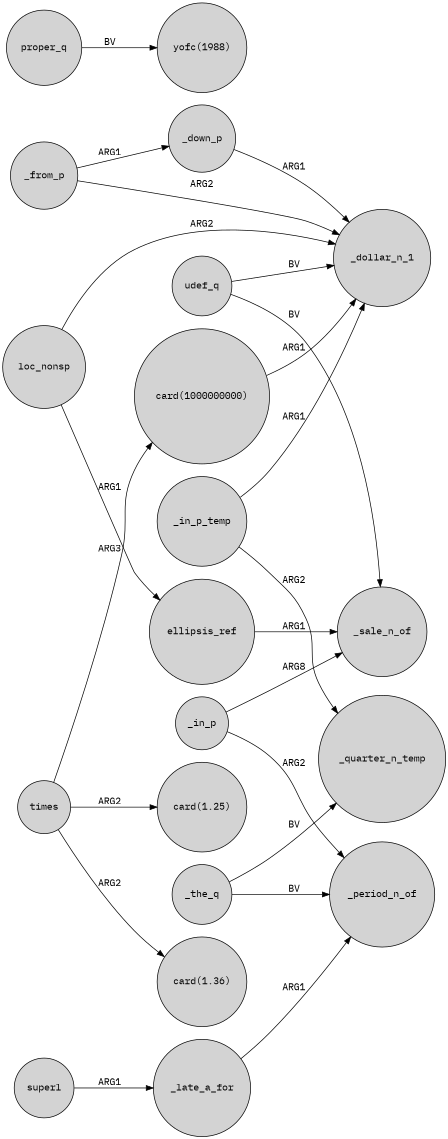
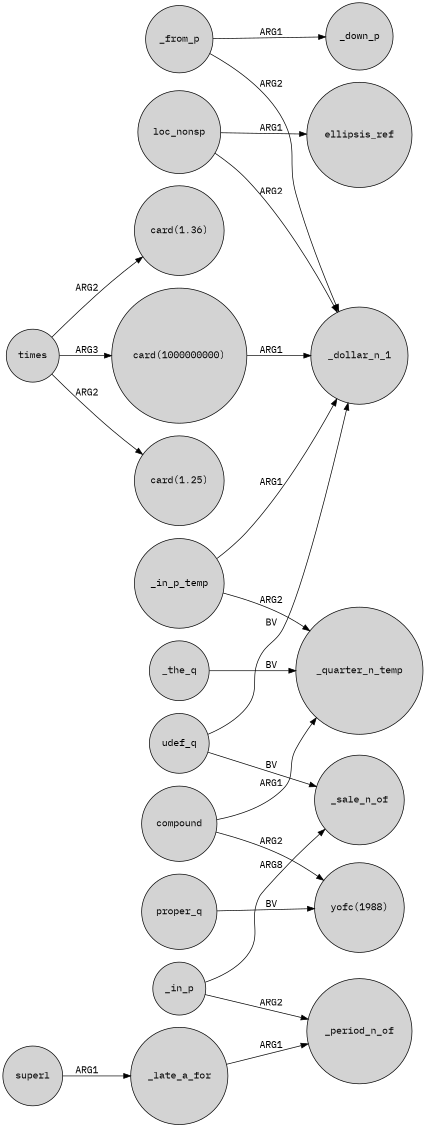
edge "_down_p" -> "_dollar_n_1": removed, label "ARG1"
edge "ellipsis_ref" -> "_sale_n_of": removed, label "ARG1"
node "compound": added
edge "_the_q" -> "_period_n_of": removed, label "BV"
